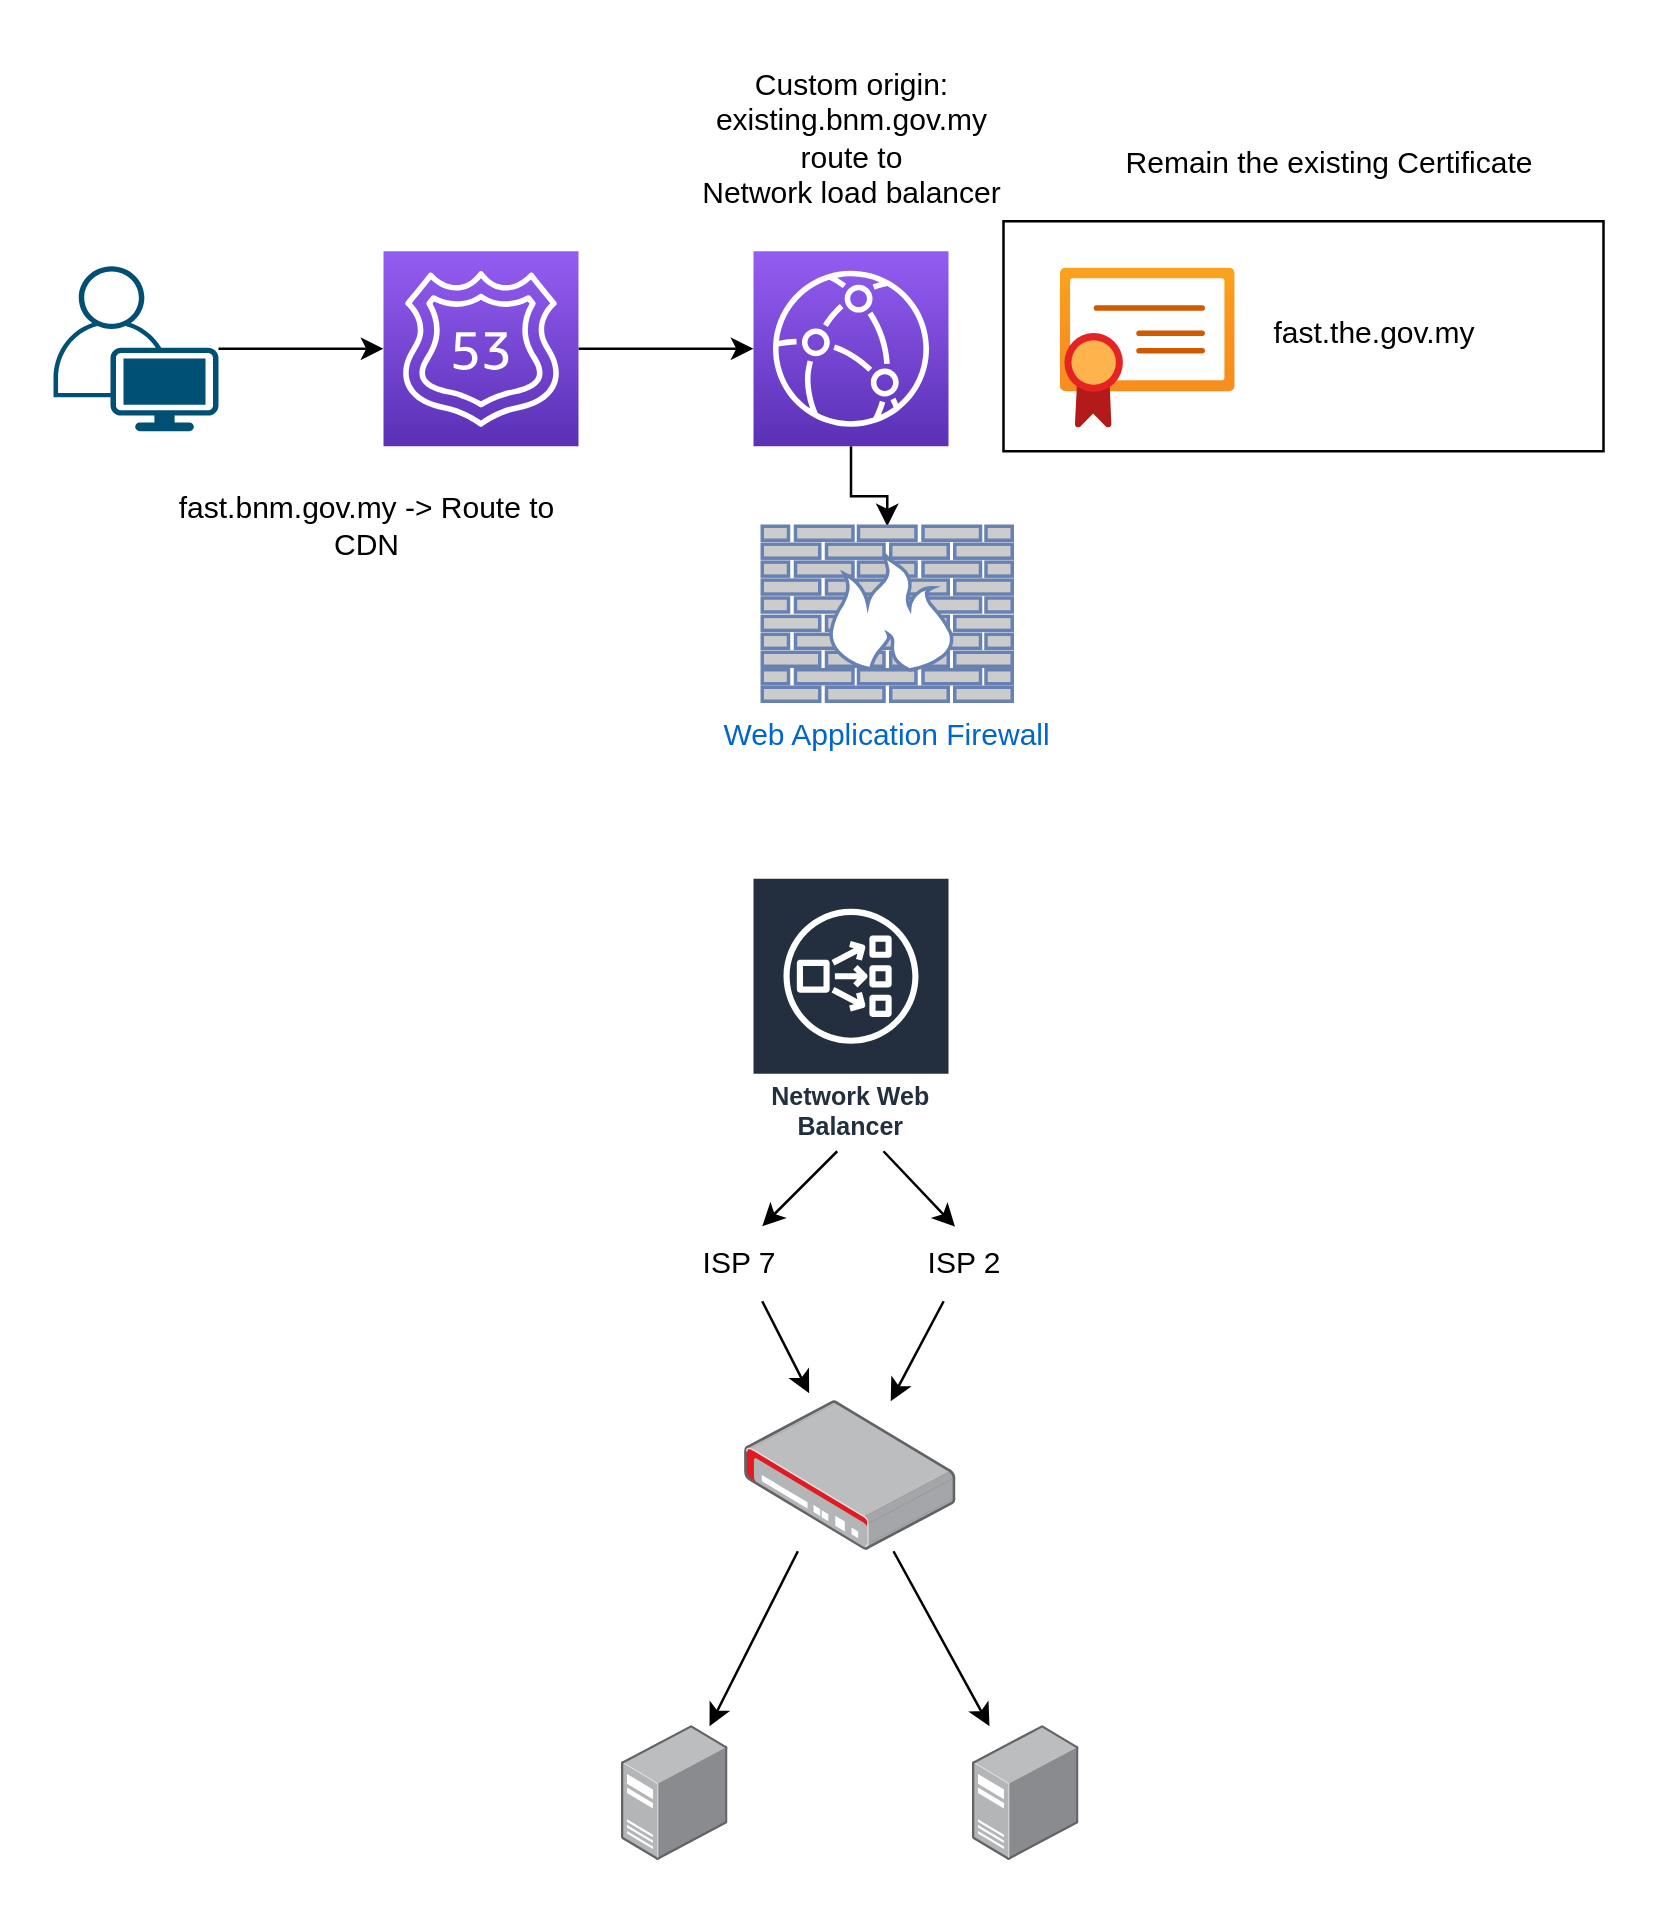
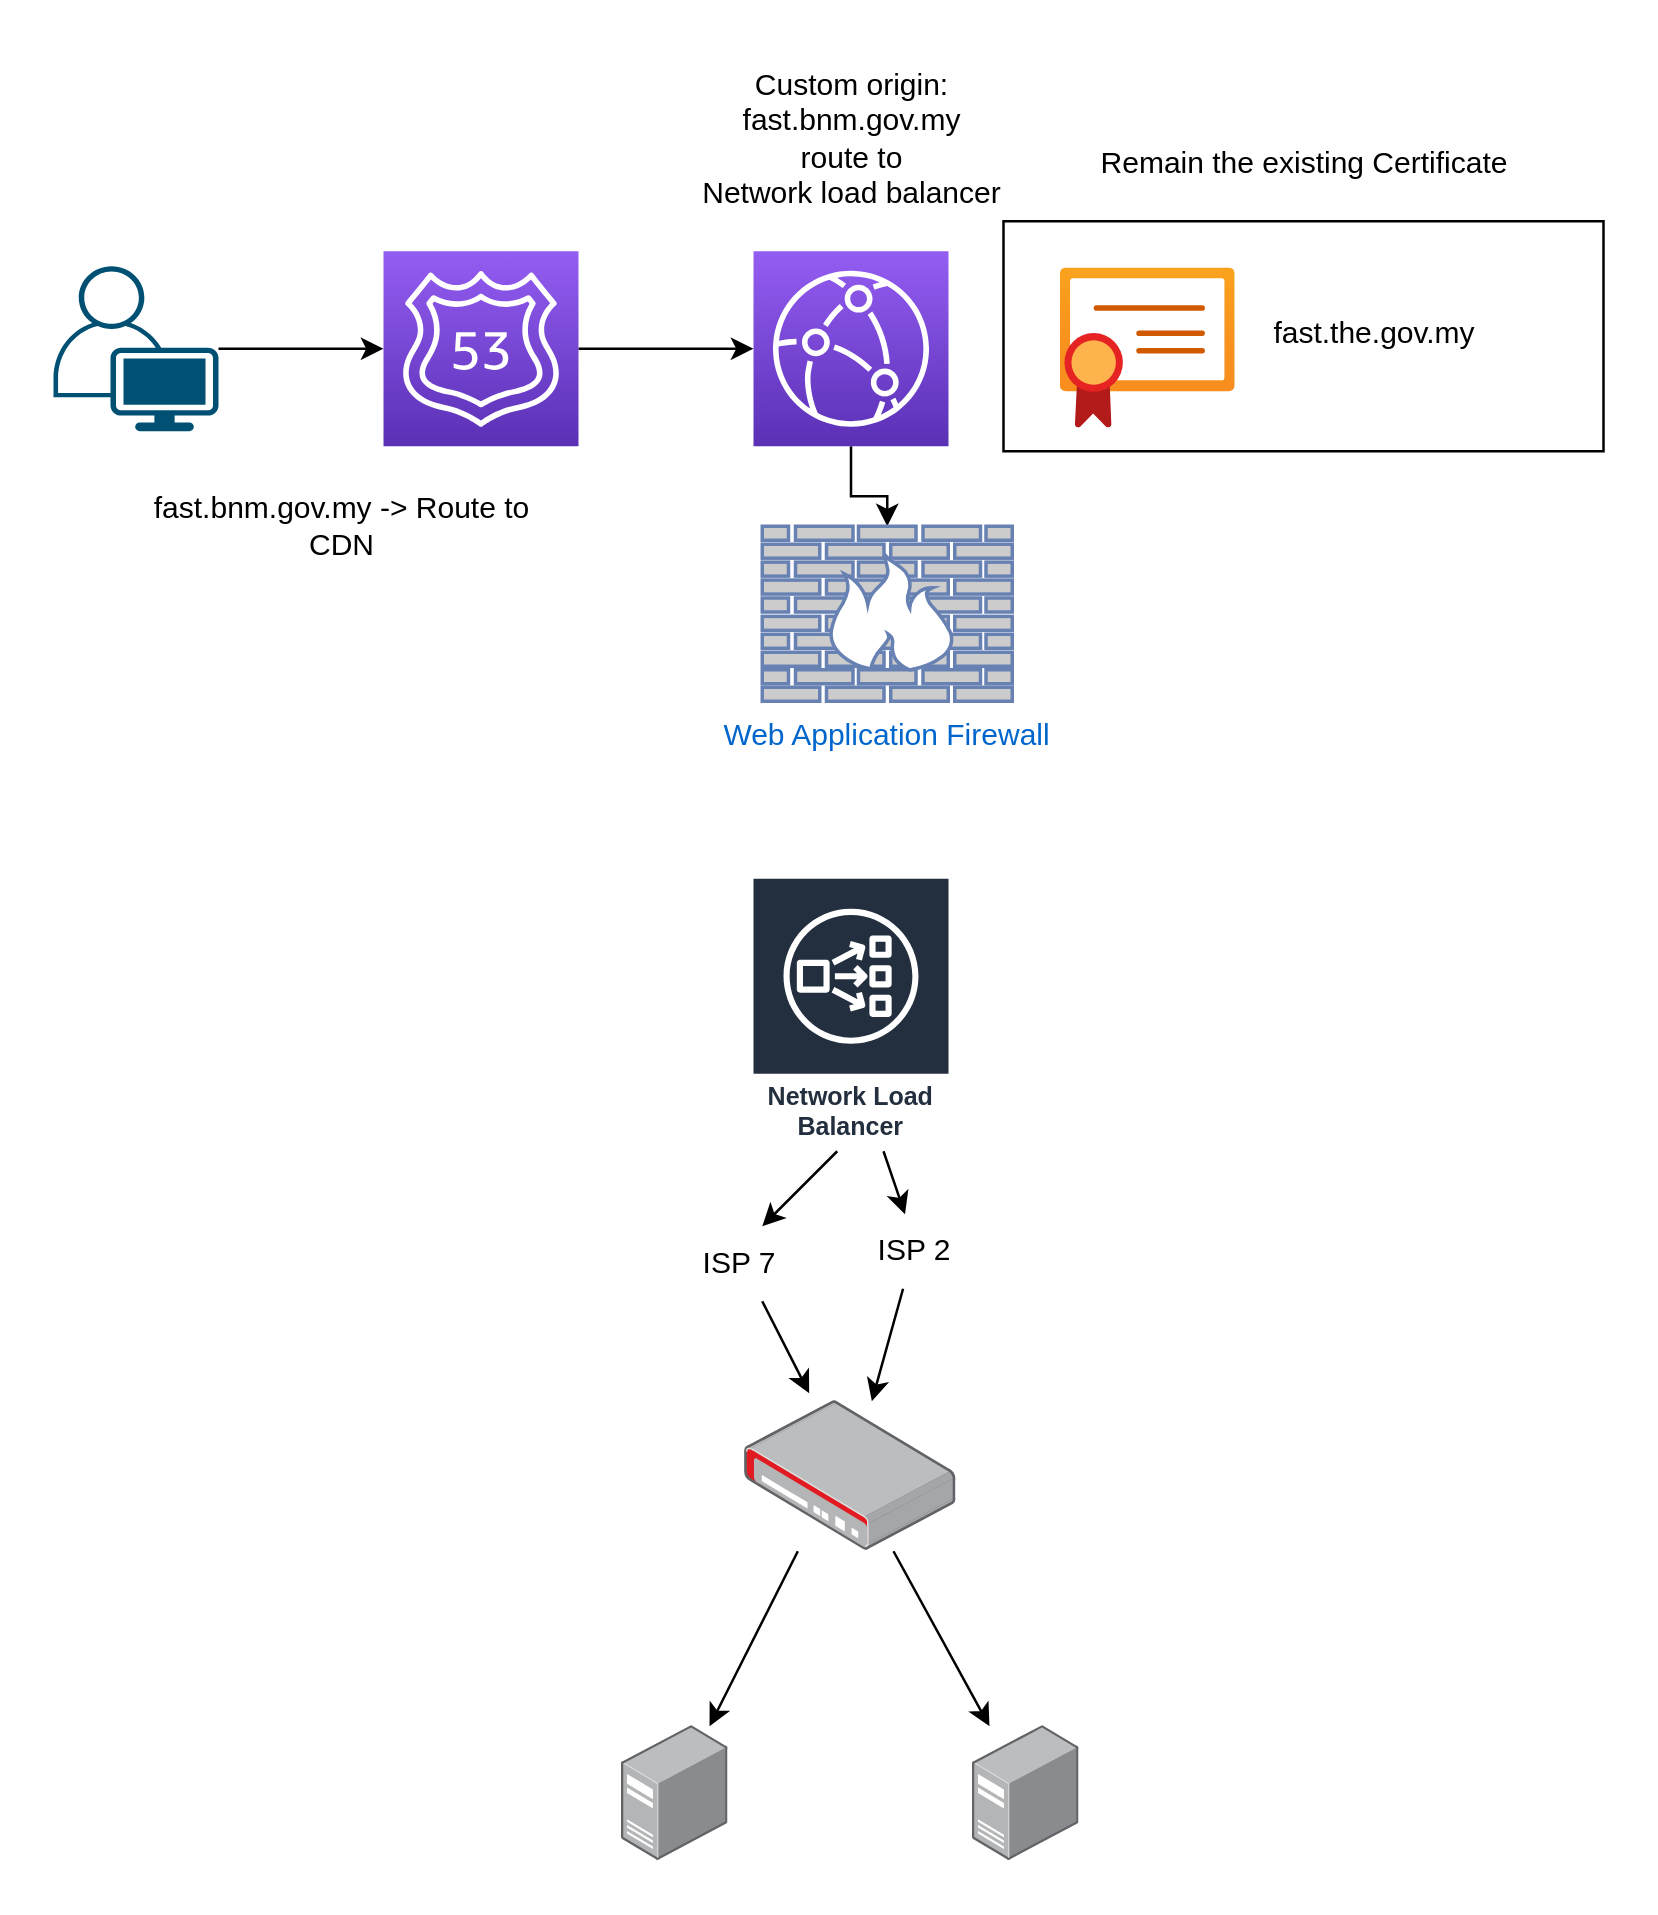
node "Custom origin: existing.bnm.gov.my route to Network load balancer": label "Custom origin: existing.bnm.gov.my route to Network load balancer" -> "Custom origin: fast.bnm.gov.my route to Network load balancer"
node "Remain the existing Certificate": moved (1328, 164) -> (1303, 164)
node "fast.bnm.gov.my -> Route to CDN": moved (366, 526) -> (341, 526)
node "Network Web Balancer": label "Network Web Balancer" -> "Network Load Balancer"
node "ISP 2": moved (963, 1264) -> (913, 1251)
